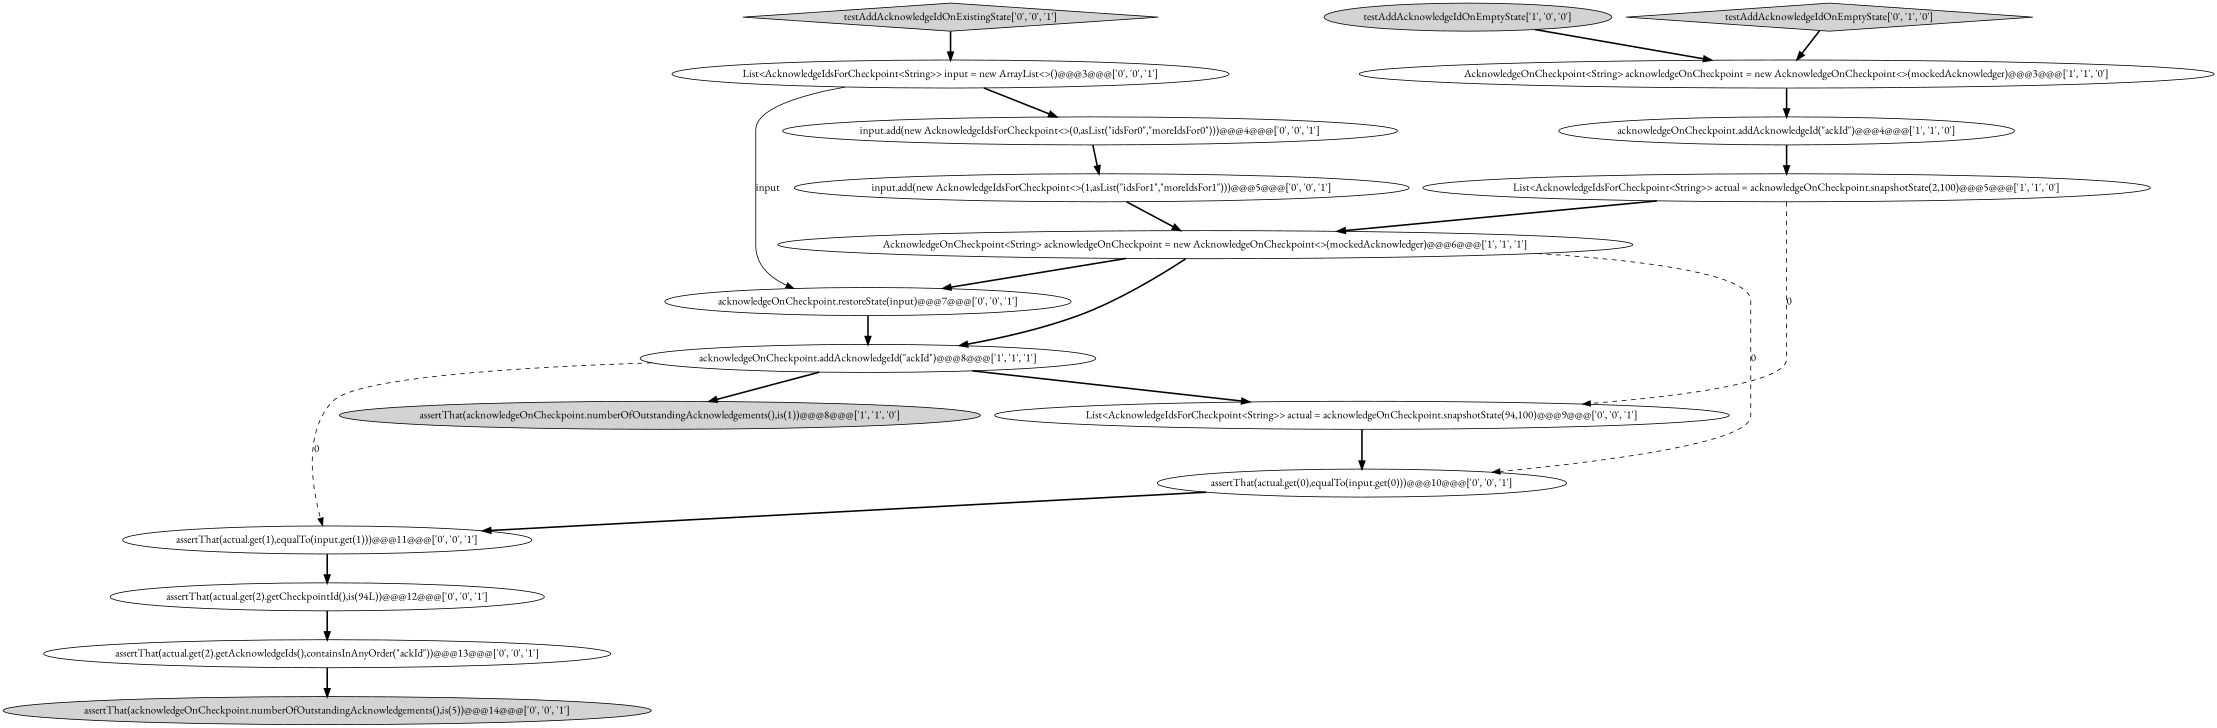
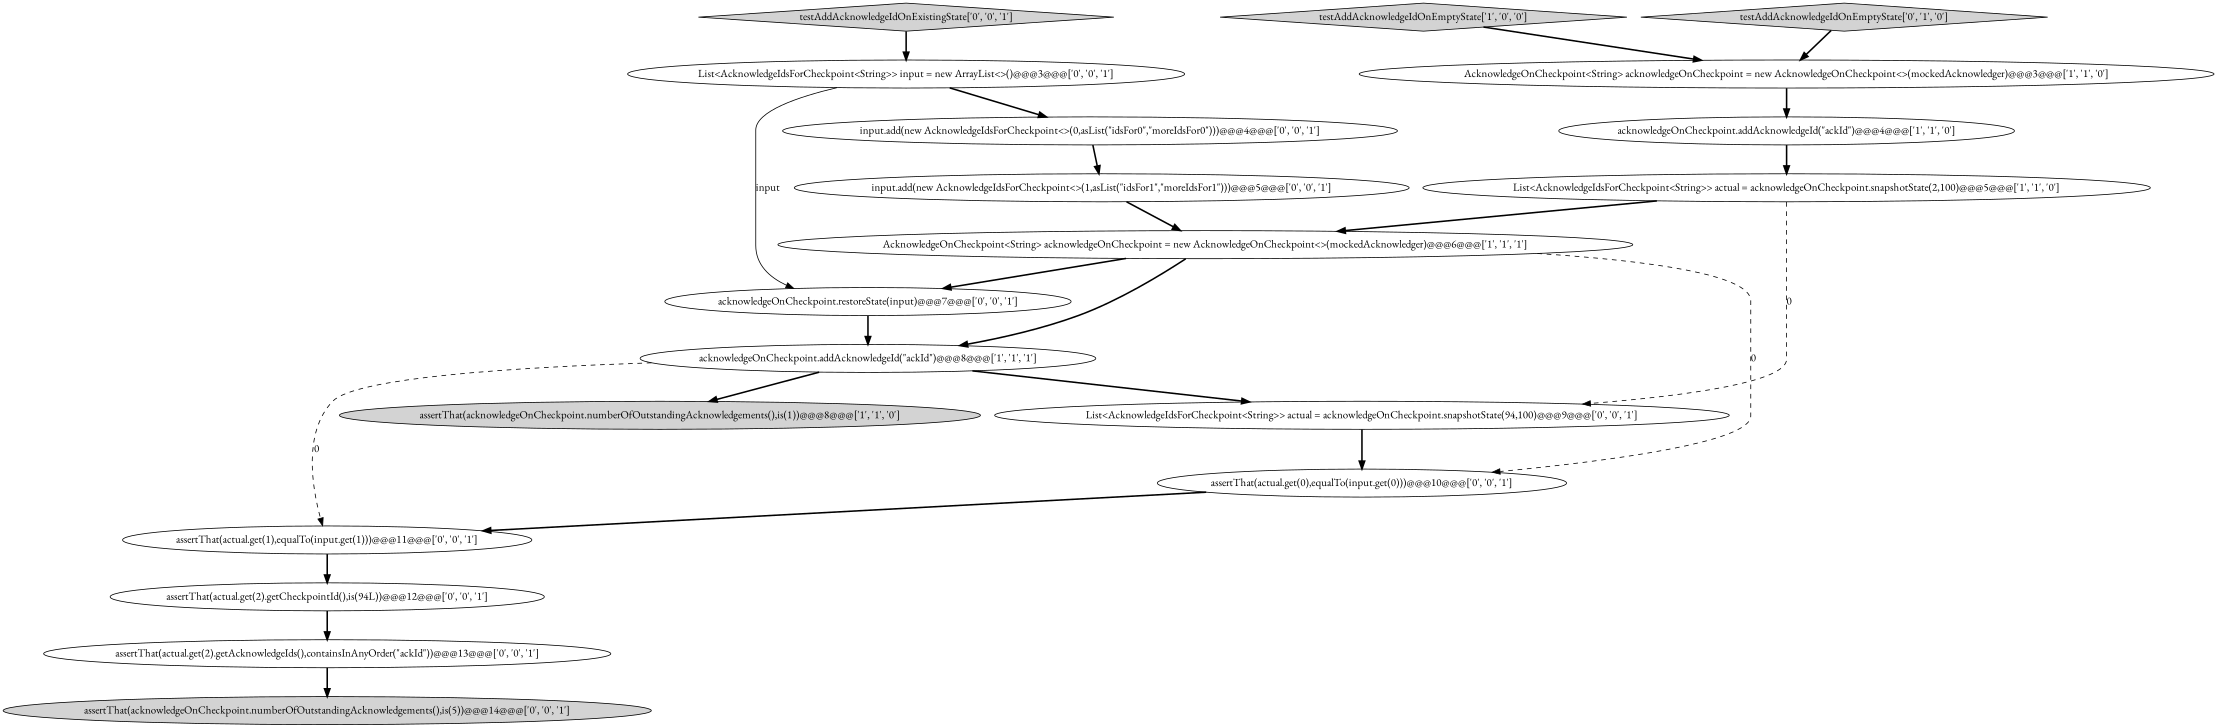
node "testAddAcknowledgeIdOnEmptyState['1', '0', '0']": shape ellipse -> diamond
